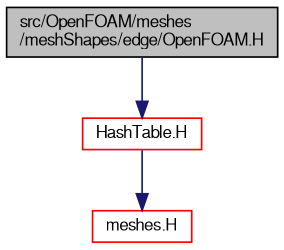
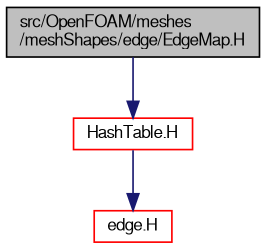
node "src/OpenFOAM/meshes /meshShapes/edge/OpenFOAM.H": label "src/OpenFOAM/meshes /meshShapes/edge/OpenFOAM.H" -> "src/OpenFOAM/meshes /meshShapes/edge/EdgeMap.H"
node "meshes.H": label "meshes.H" -> "edge.H"
